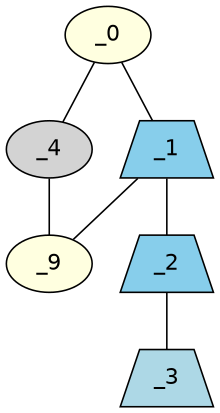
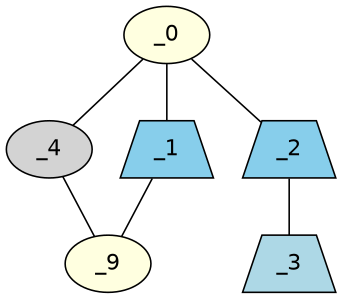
edge "_1" -- "_2": now "_0" -- "_2"
